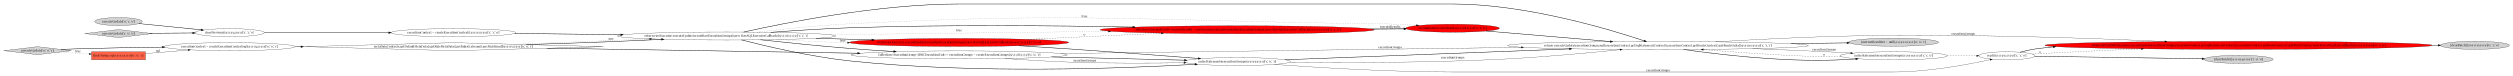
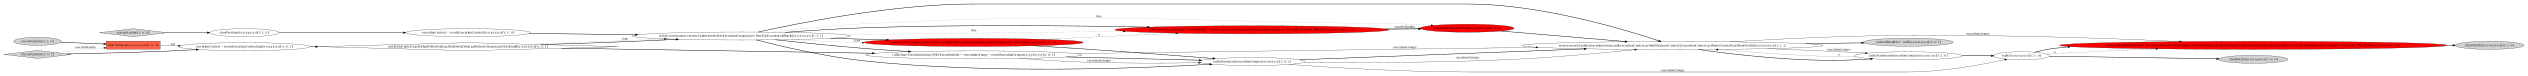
edge "executeUpdate['0', '1', '0']" -> "clearPrevious()@@@4@@@['1', '1', '0']": now "executeUpdate['0', '1', '0']" -> "final String sql@@@2@@@['0', '0', '1']"
edge "executeUpdate['0', '0', '1']" -> "final String sql@@@2@@@['0', '0', '1']": label "true" -> "executeResults"
edge "cacheStatements(executionGroups)@@@11@@@['1', '1', '0']" -> "reply()@@@12@@@['1', '1', '0']": style dashed -> bold
